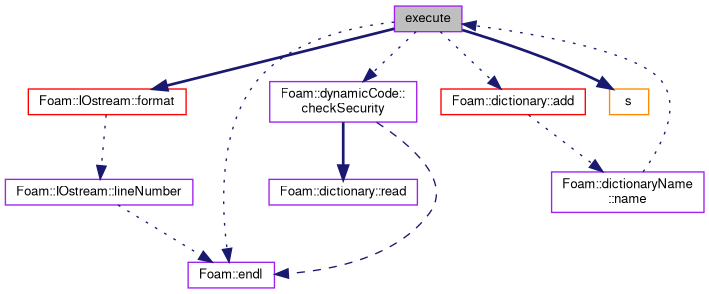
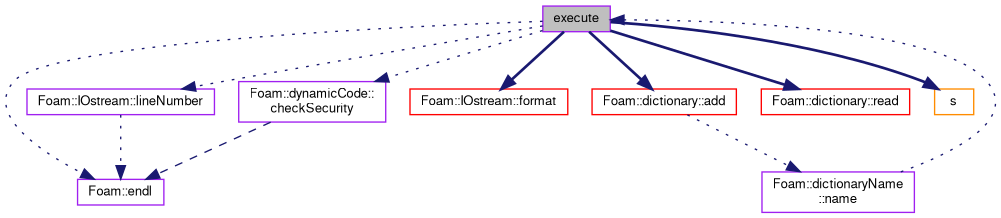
edge "execute" -> "Foam::dictionary::add": style dotted -> bold
edge "Foam::IOstream::format" -> "Foam::IOstream::lineNumber": now "execute" -> "Foam::IOstream::lineNumber"
edge "Foam::dynamicCode:: checkSecurity" -> "Foam::dictionary::read": now "execute" -> "Foam::dictionary::read"
node "Foam::dictionary::read": color purple -> red
